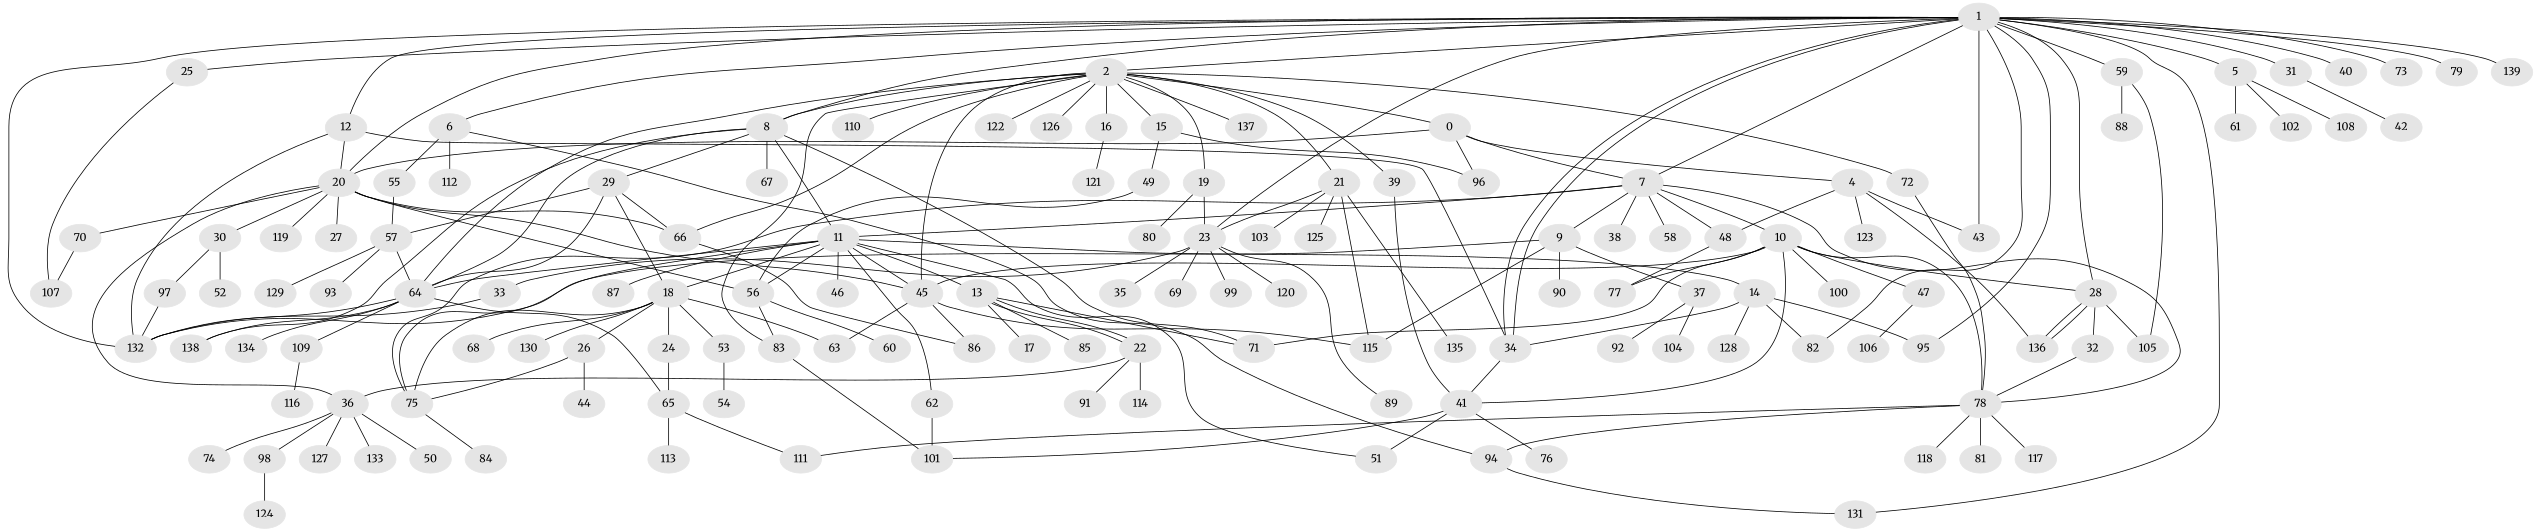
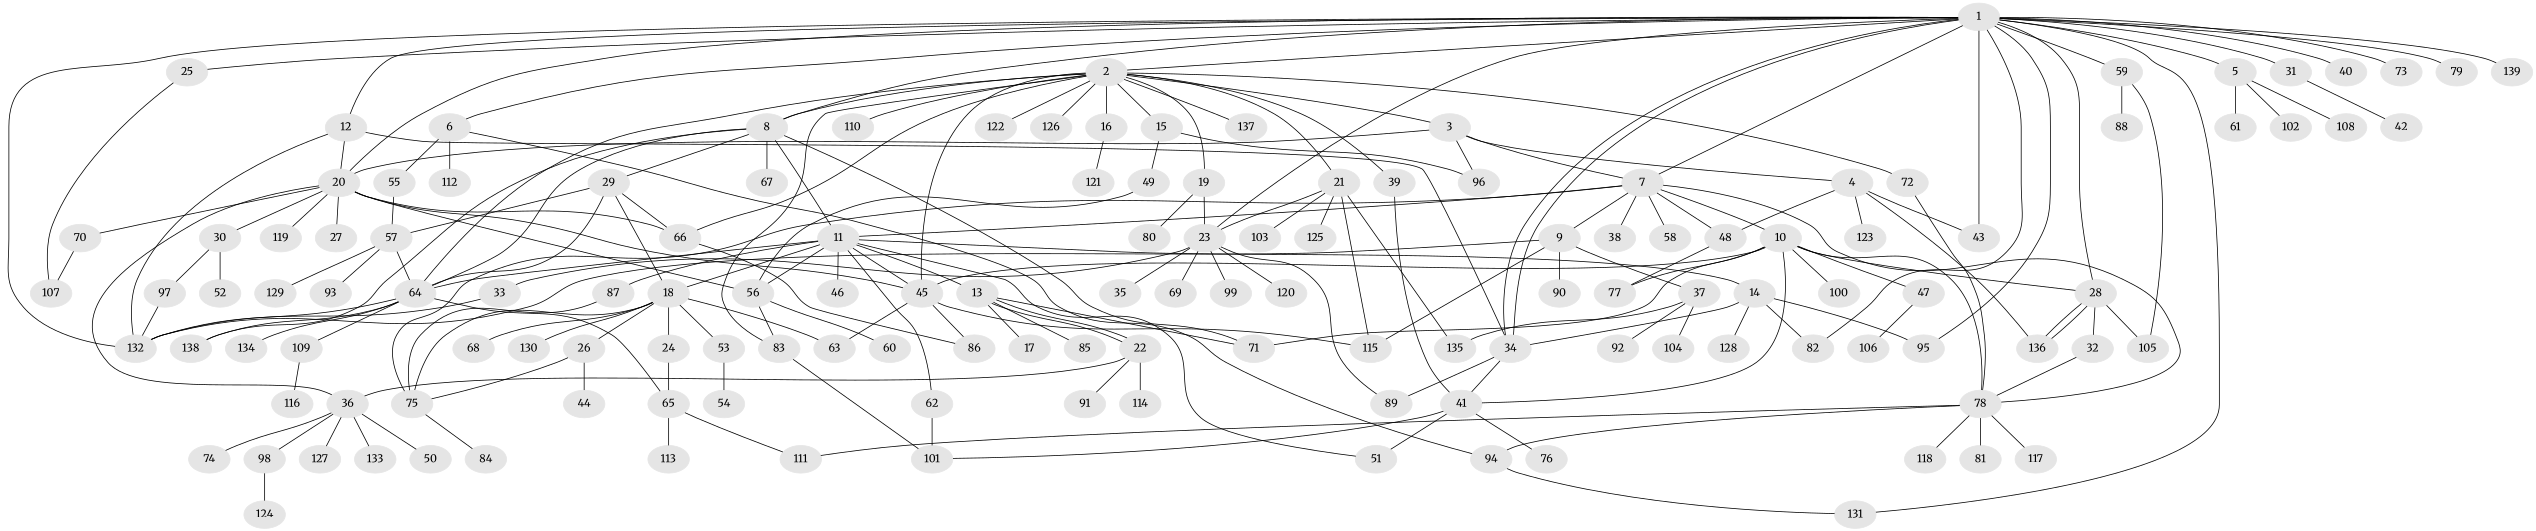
node "0": label "0" -> "3"
edge "11" -- "75": now "87" -- "75"
edge "37" -- "135": added
edge "34" -- "89": added
